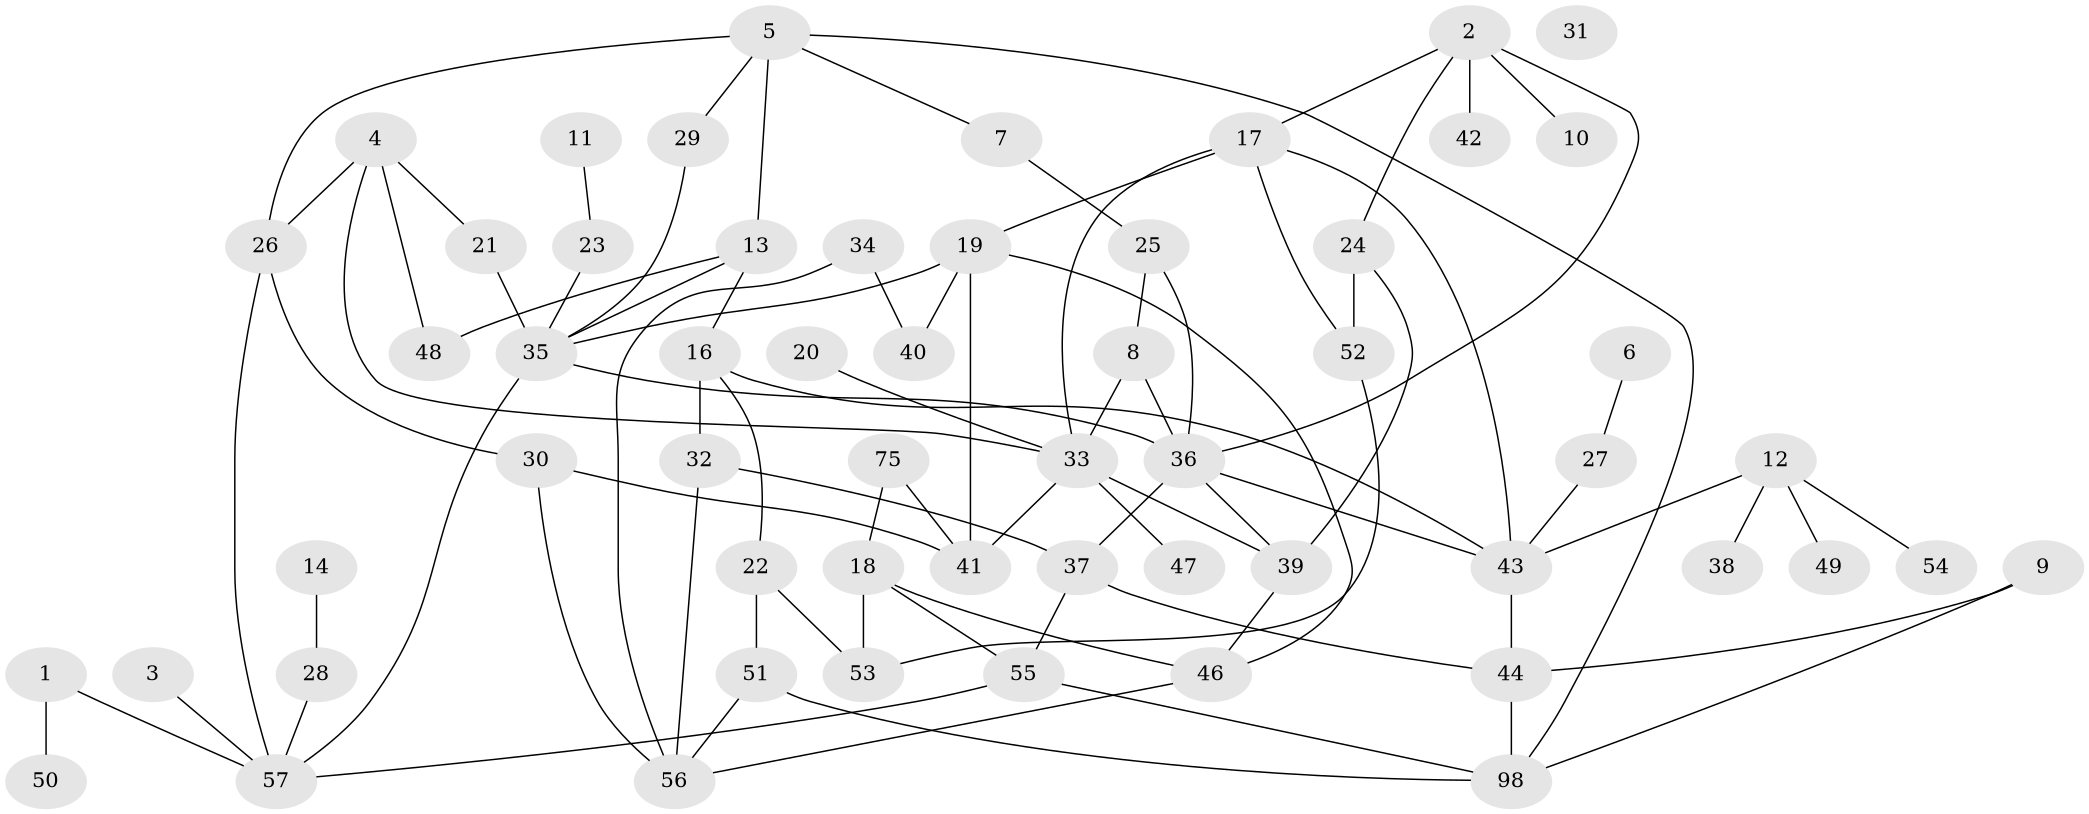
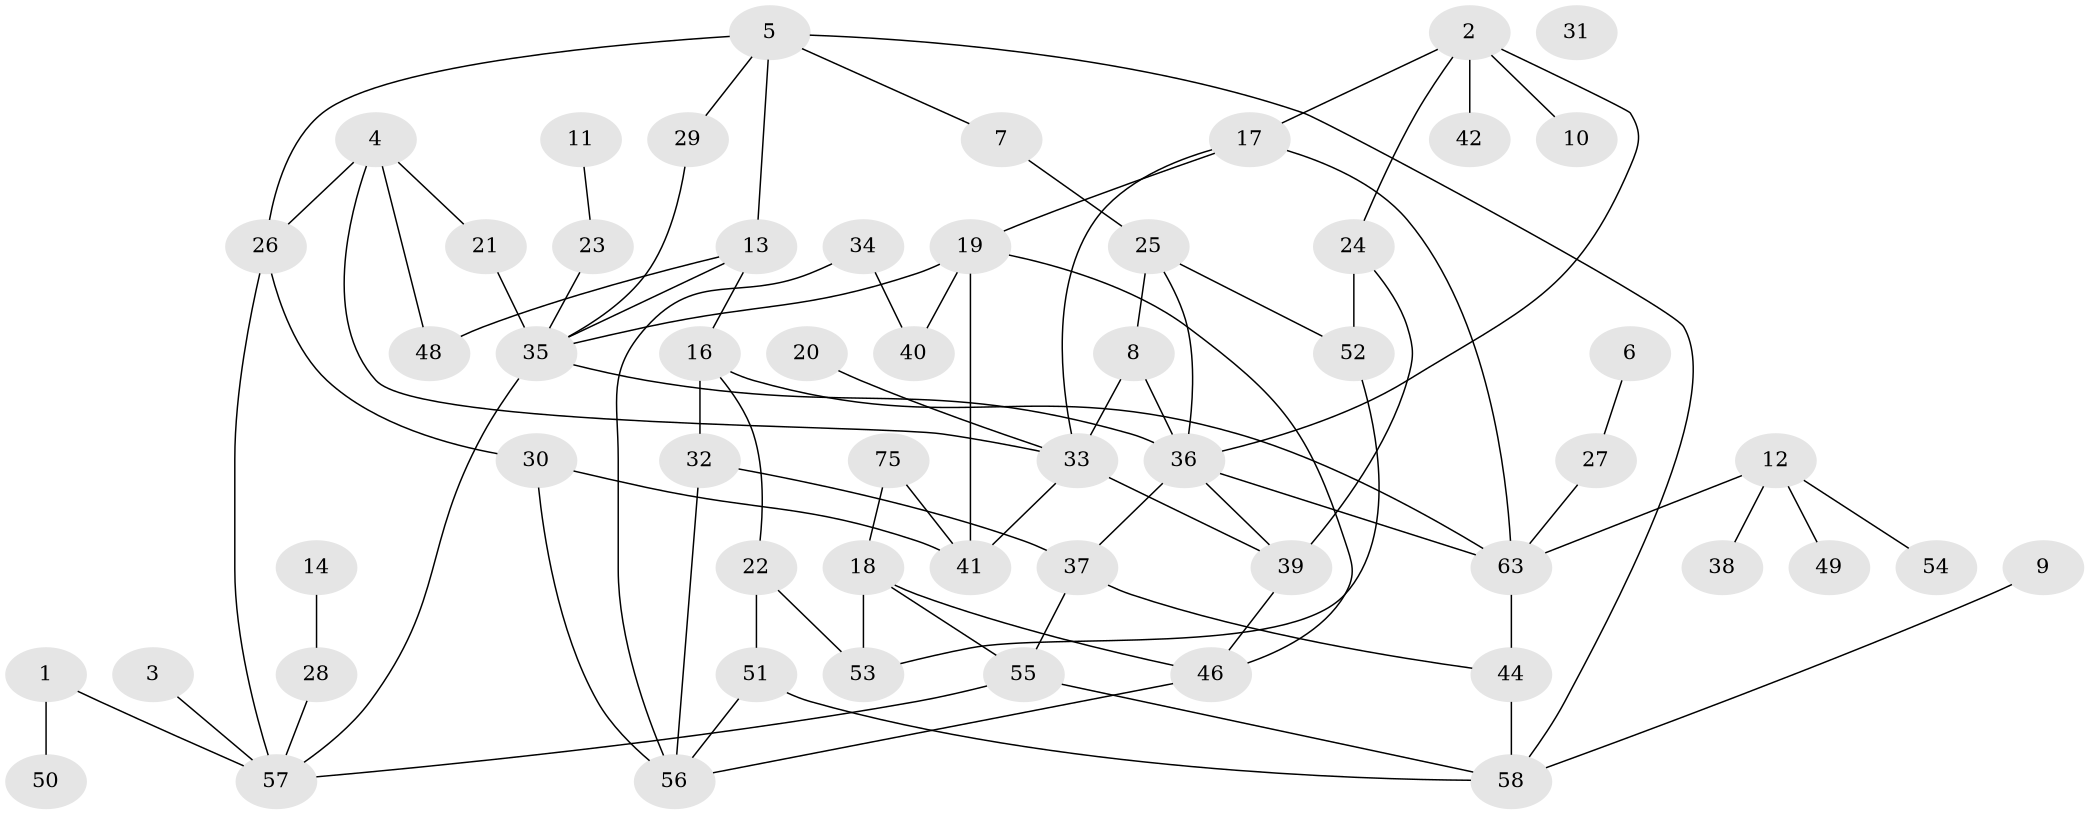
edge "17" -- "52": now "25" -- "52"
node "47": removed
node "43": label "43" -> "63"
edge "9" -- "44": removed
node "98": label "98" -> "58"
